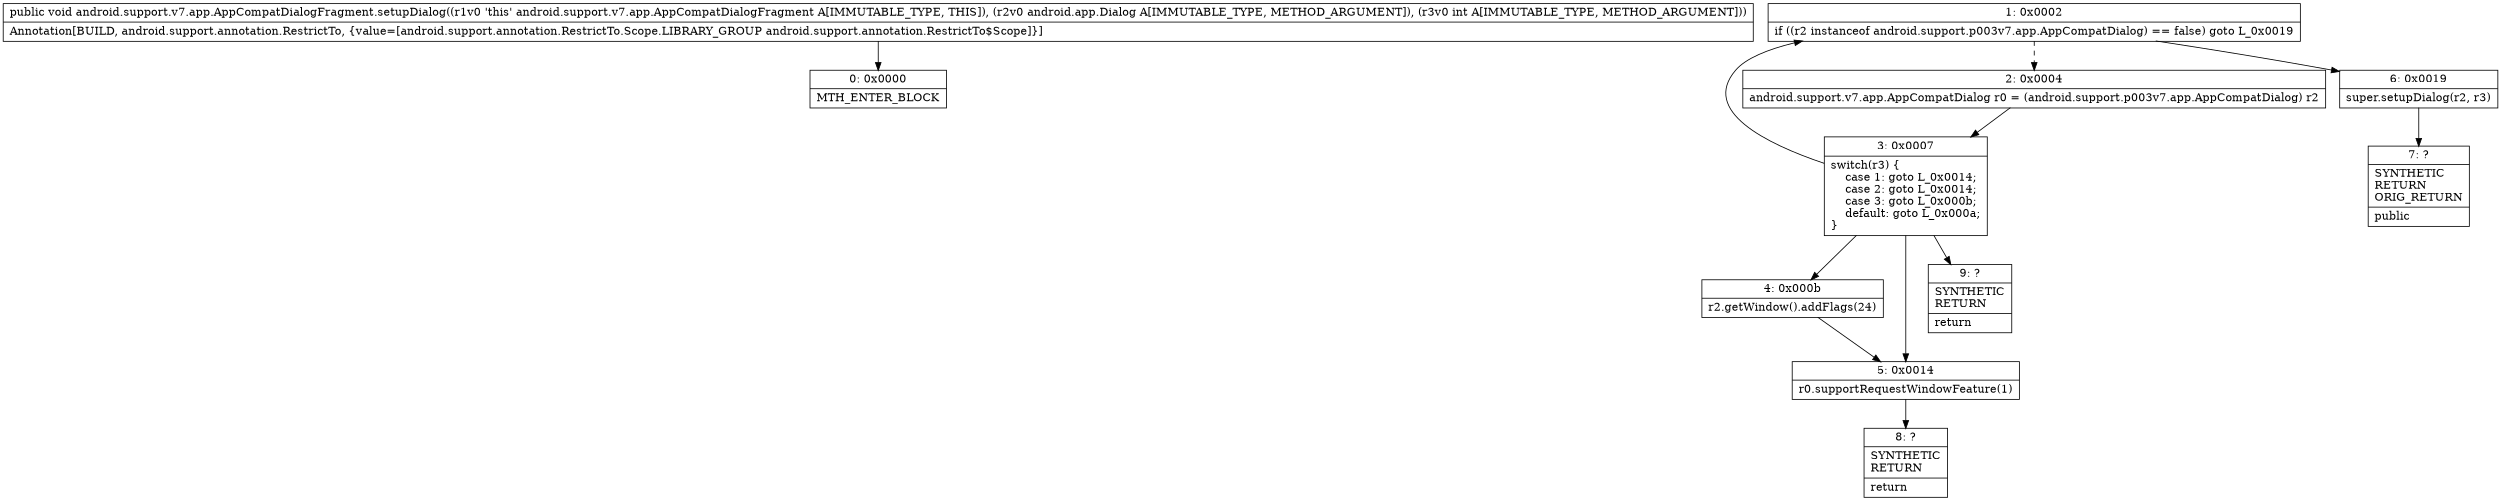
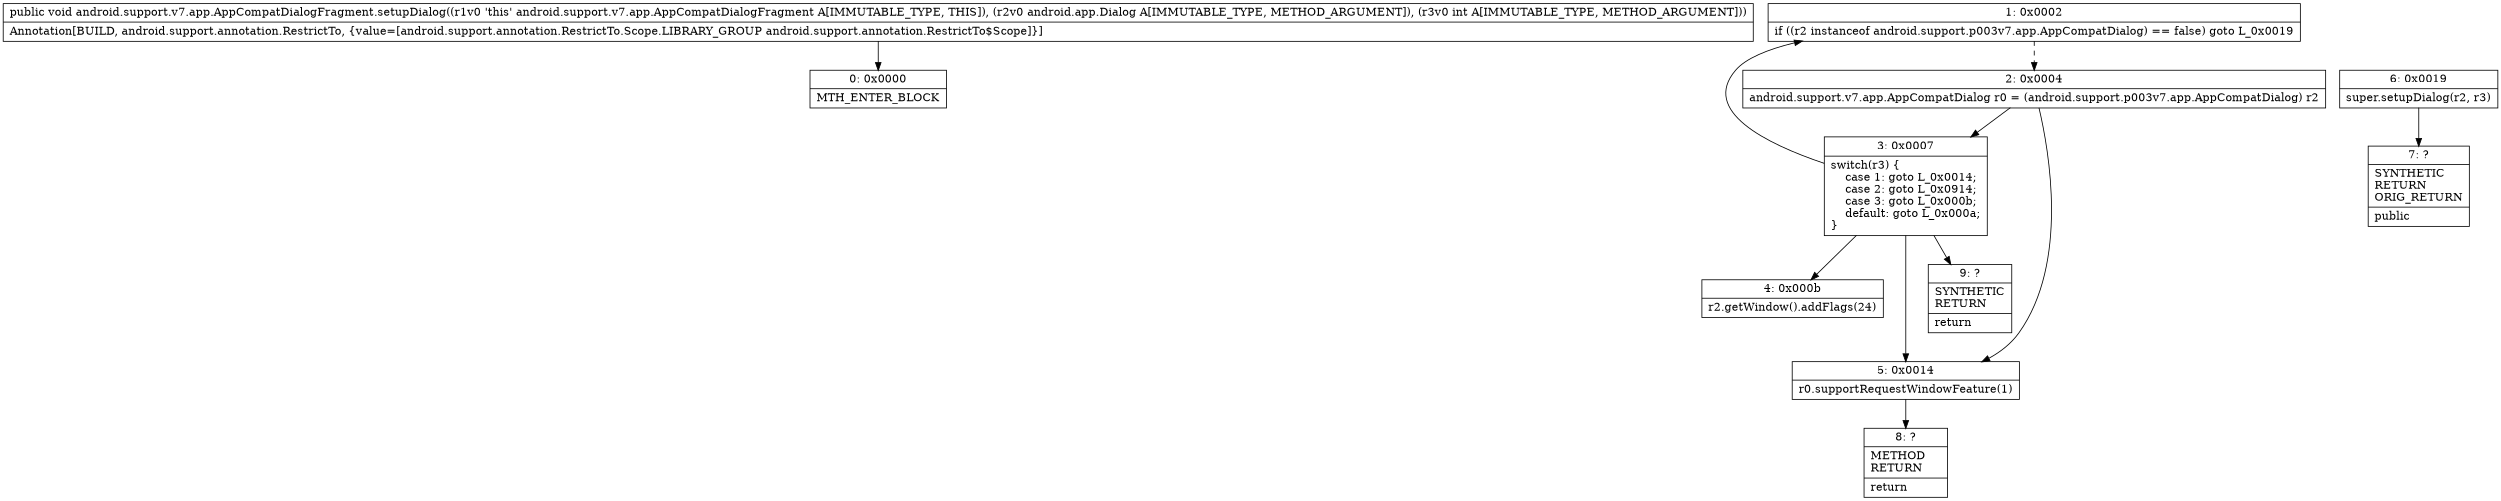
edge "1: 0x0002" -> "6: 0x0019": removed
node "3: 0x0007": text "case 2: goto L_0x0014;" -> "case 2: goto L_0x0914;"
edge "4: 0x000b" -> "5: 0x0014": now "2: 0x0004" -> "5: 0x0014"
node "8: ?": text "SYNTHETIC" -> "METHOD"
